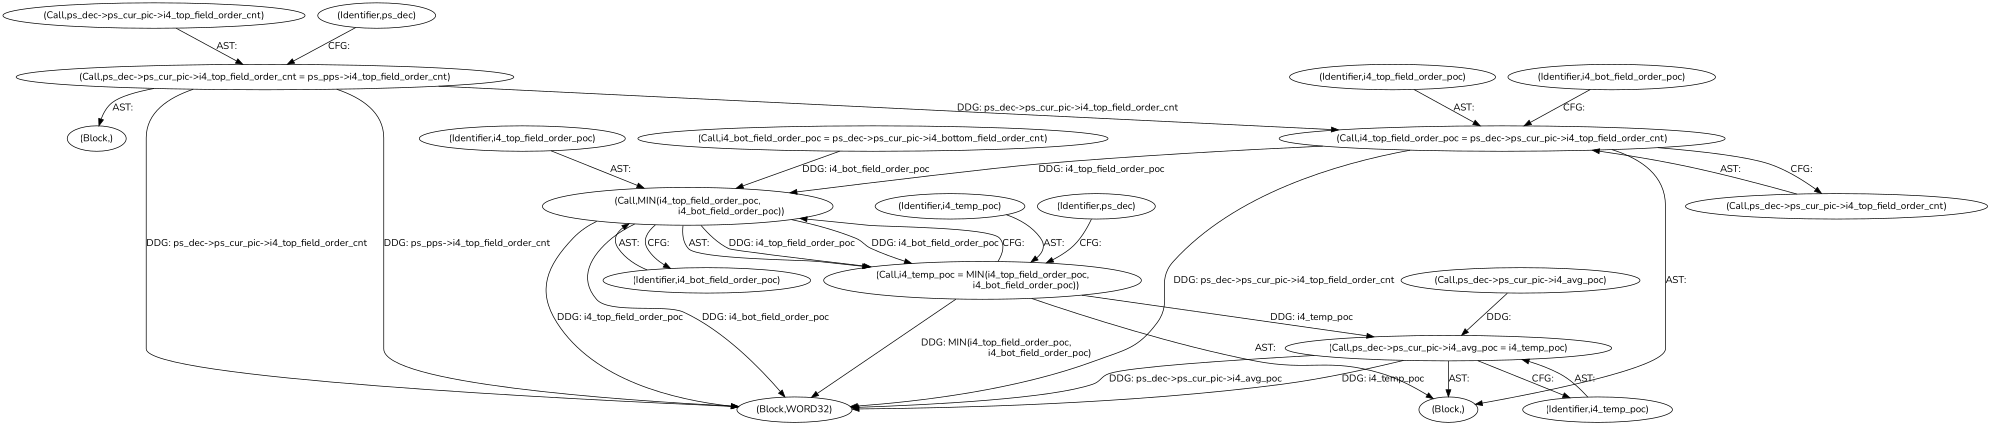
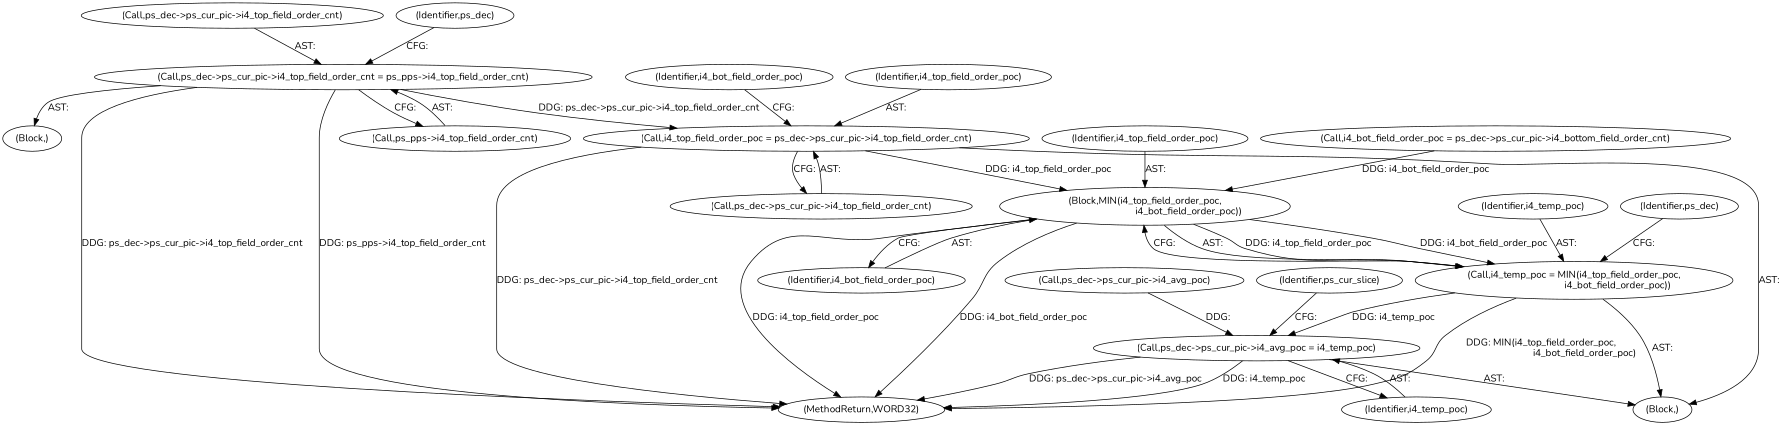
node "(Call,ps_pps->i4_top_field_order_cnt)": added
node "(Call,MIN(i4_top_field_order_poc, i4_bot_field_order_poc))": label "(Call,MIN(i4_top_field_order_poc, i4_bot_field_order_poc))" -> "(Block,MIN(i4_top_field_order_poc, i4_bot_field_order_poc))"
node "(Identifier,ps_cur_slice)": added
node "(Block,WORD32)": label "(Block,WORD32)" -> "(MethodReturn,WORD32)"
